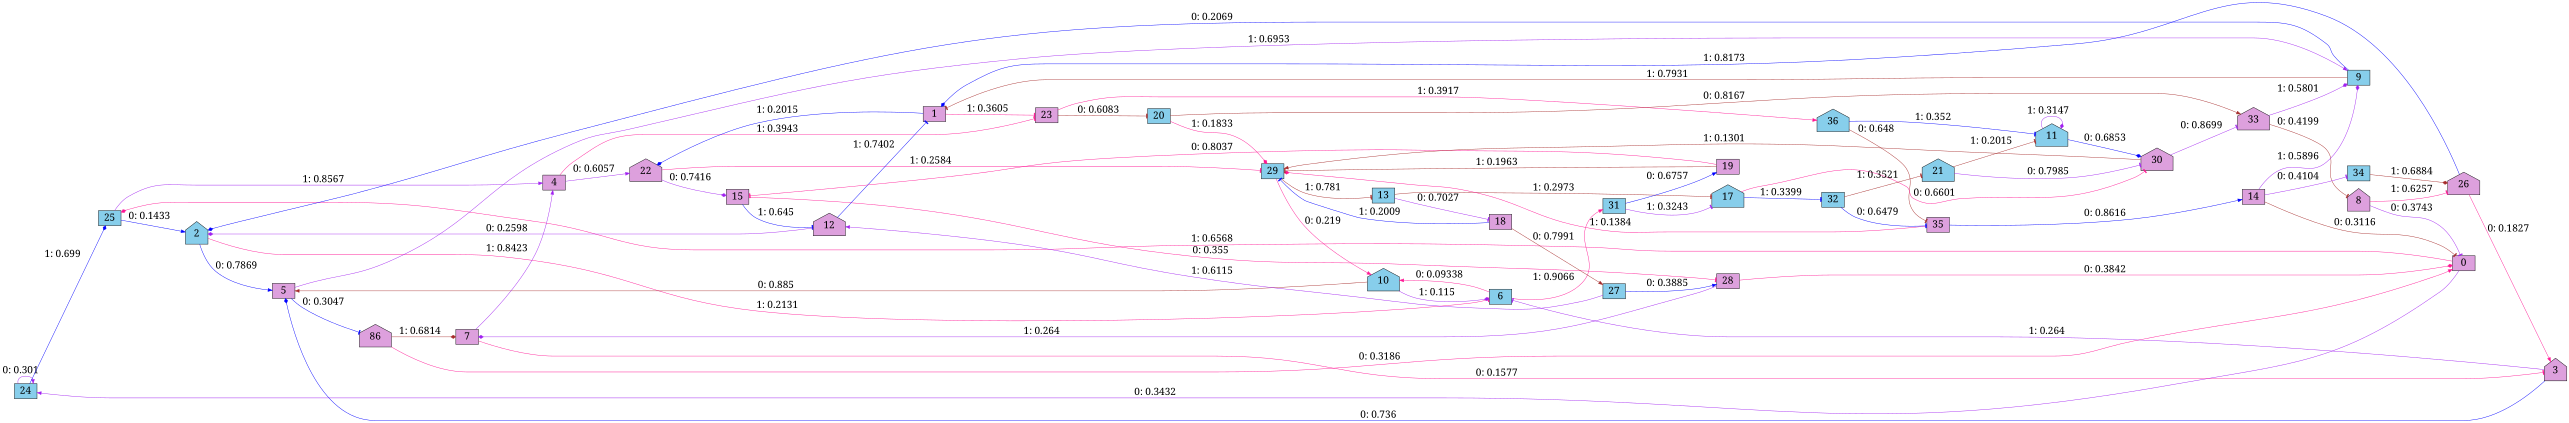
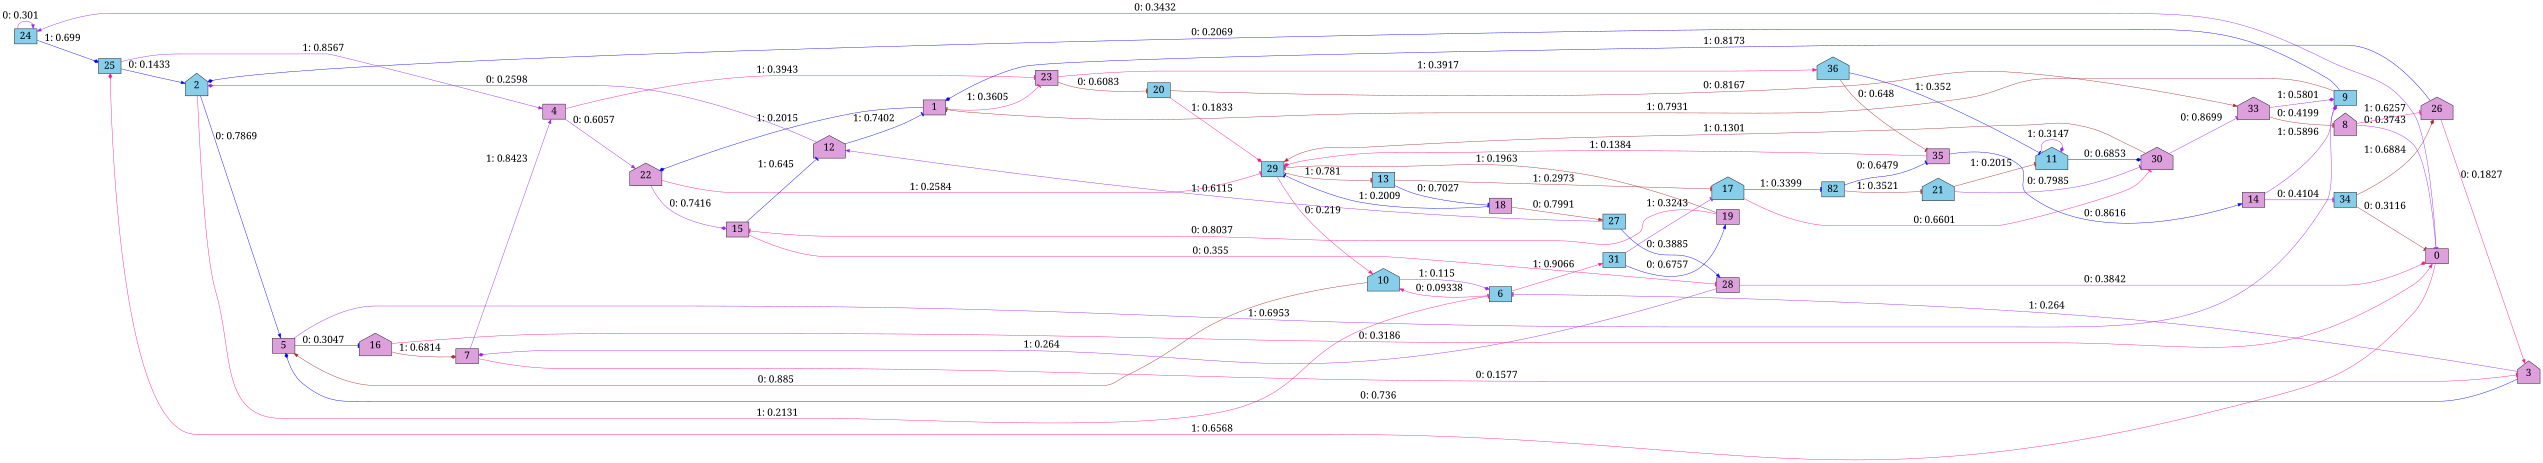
node "32": label "32" -> "82"
edge "13" -> "18": color purple -> blue
edge "14" -> "0": now "34" -> "0"
node "86": label "86" -> "16"
